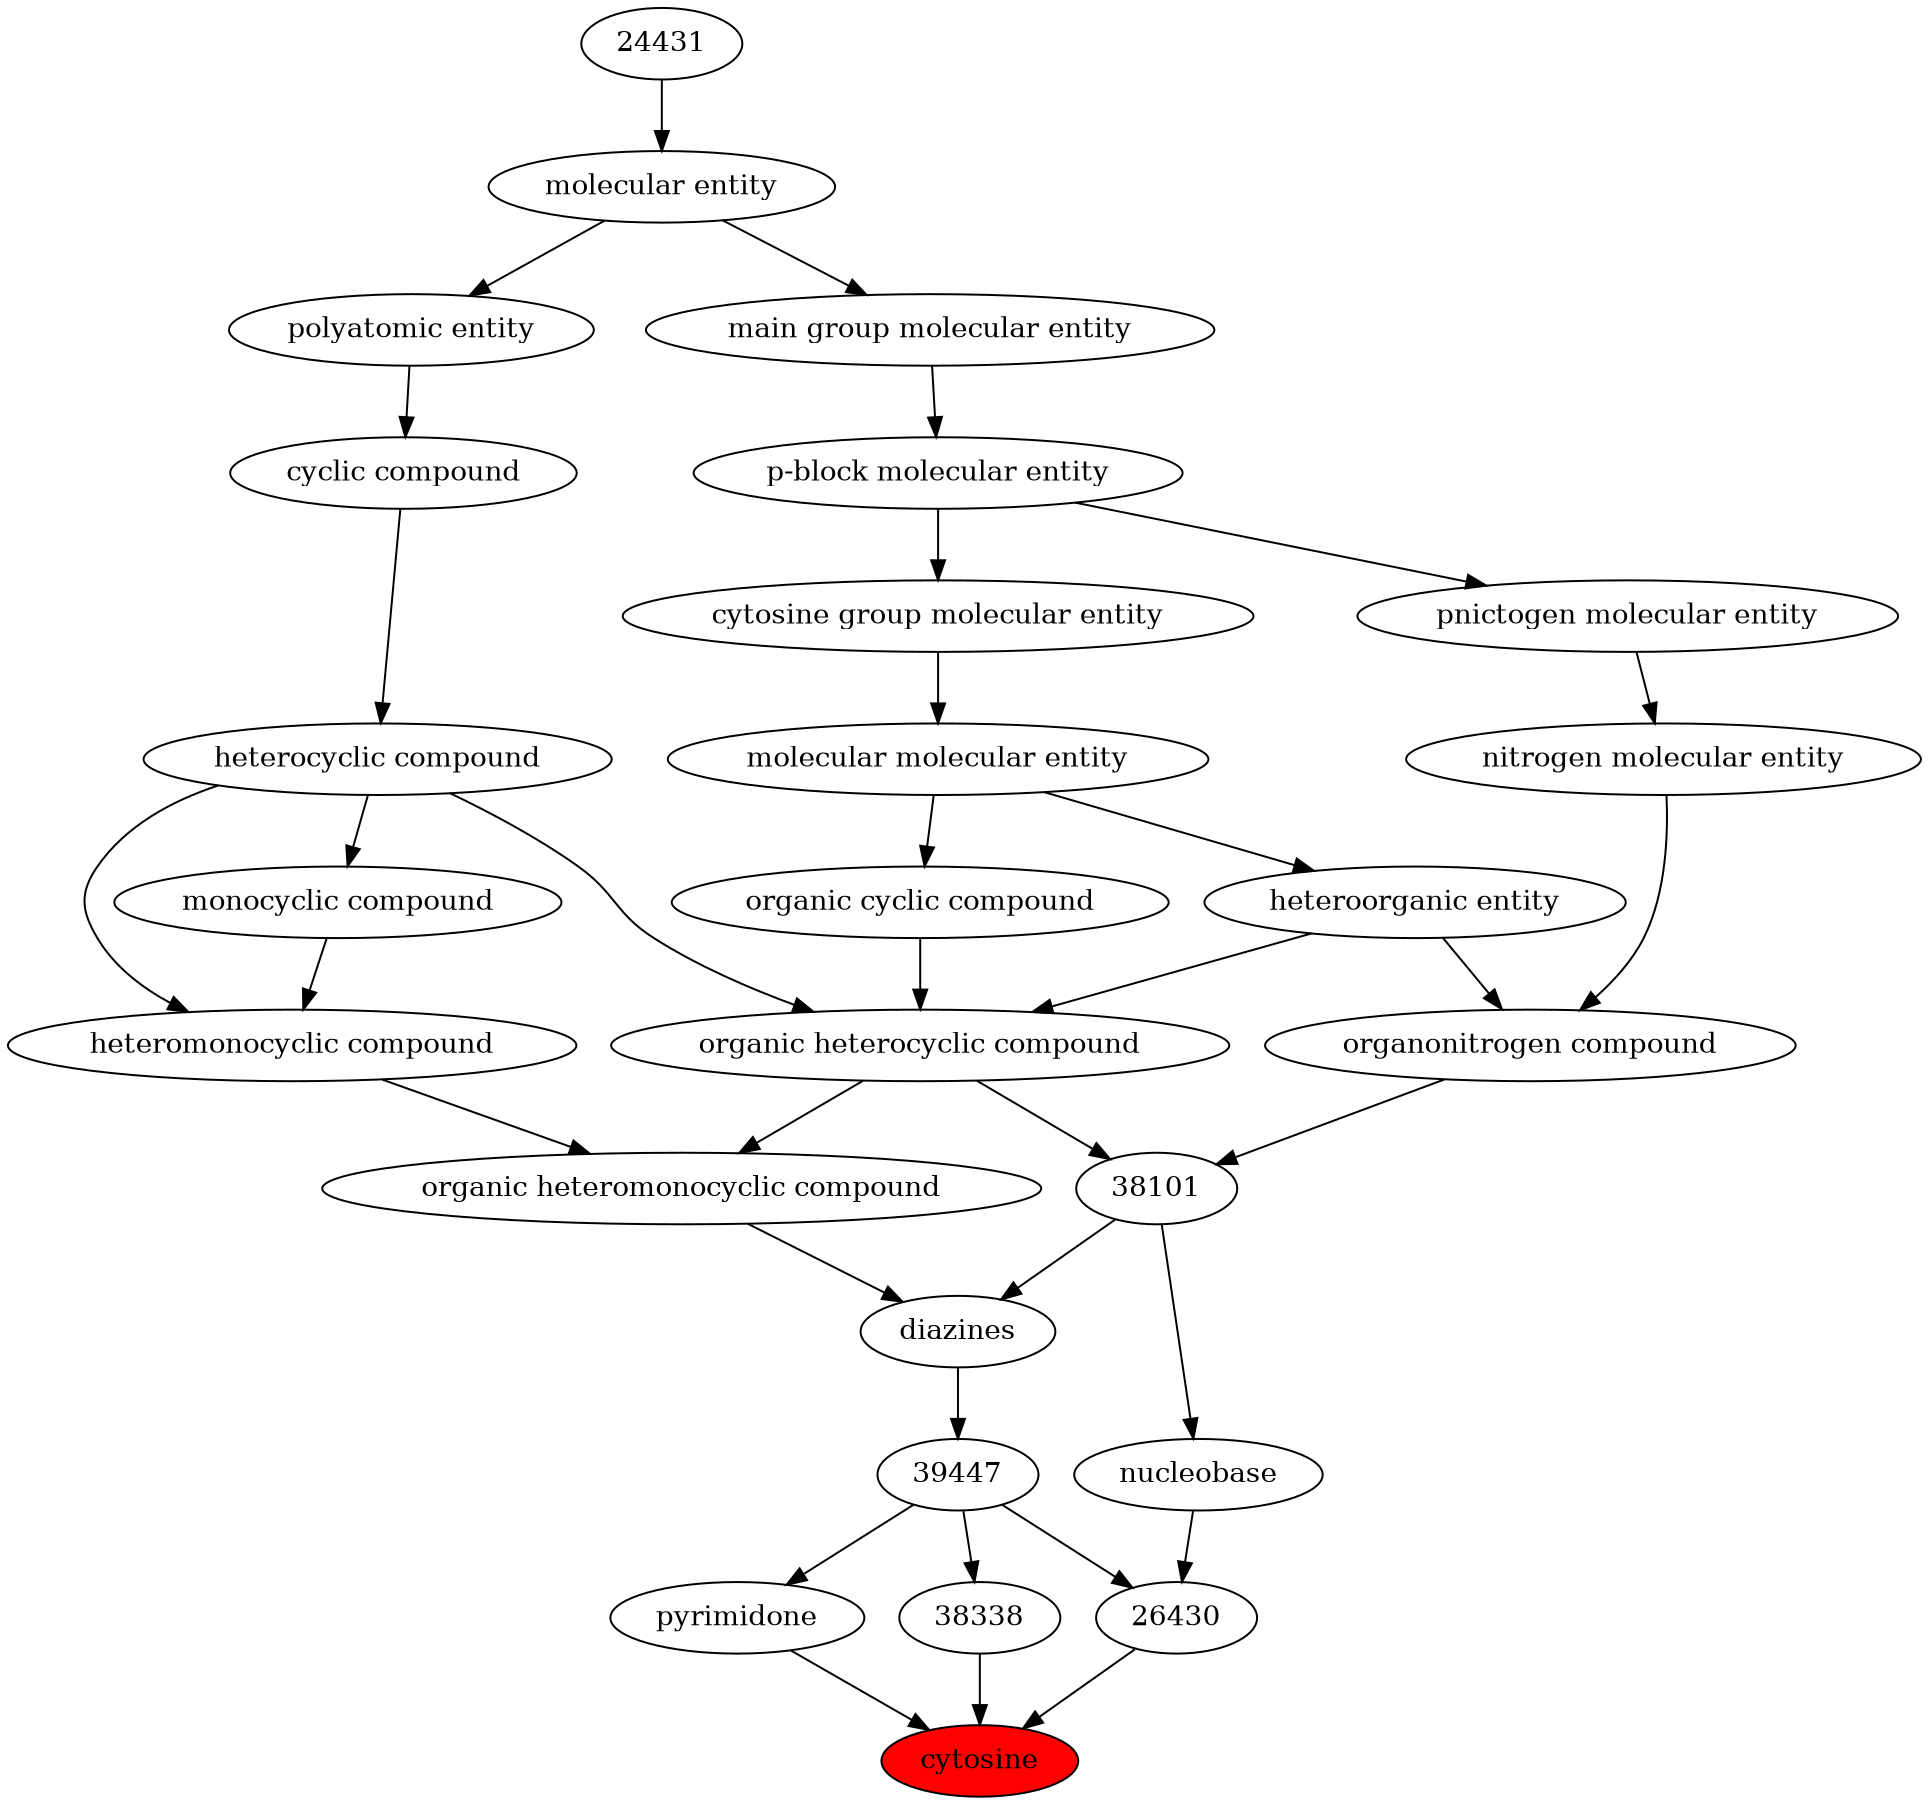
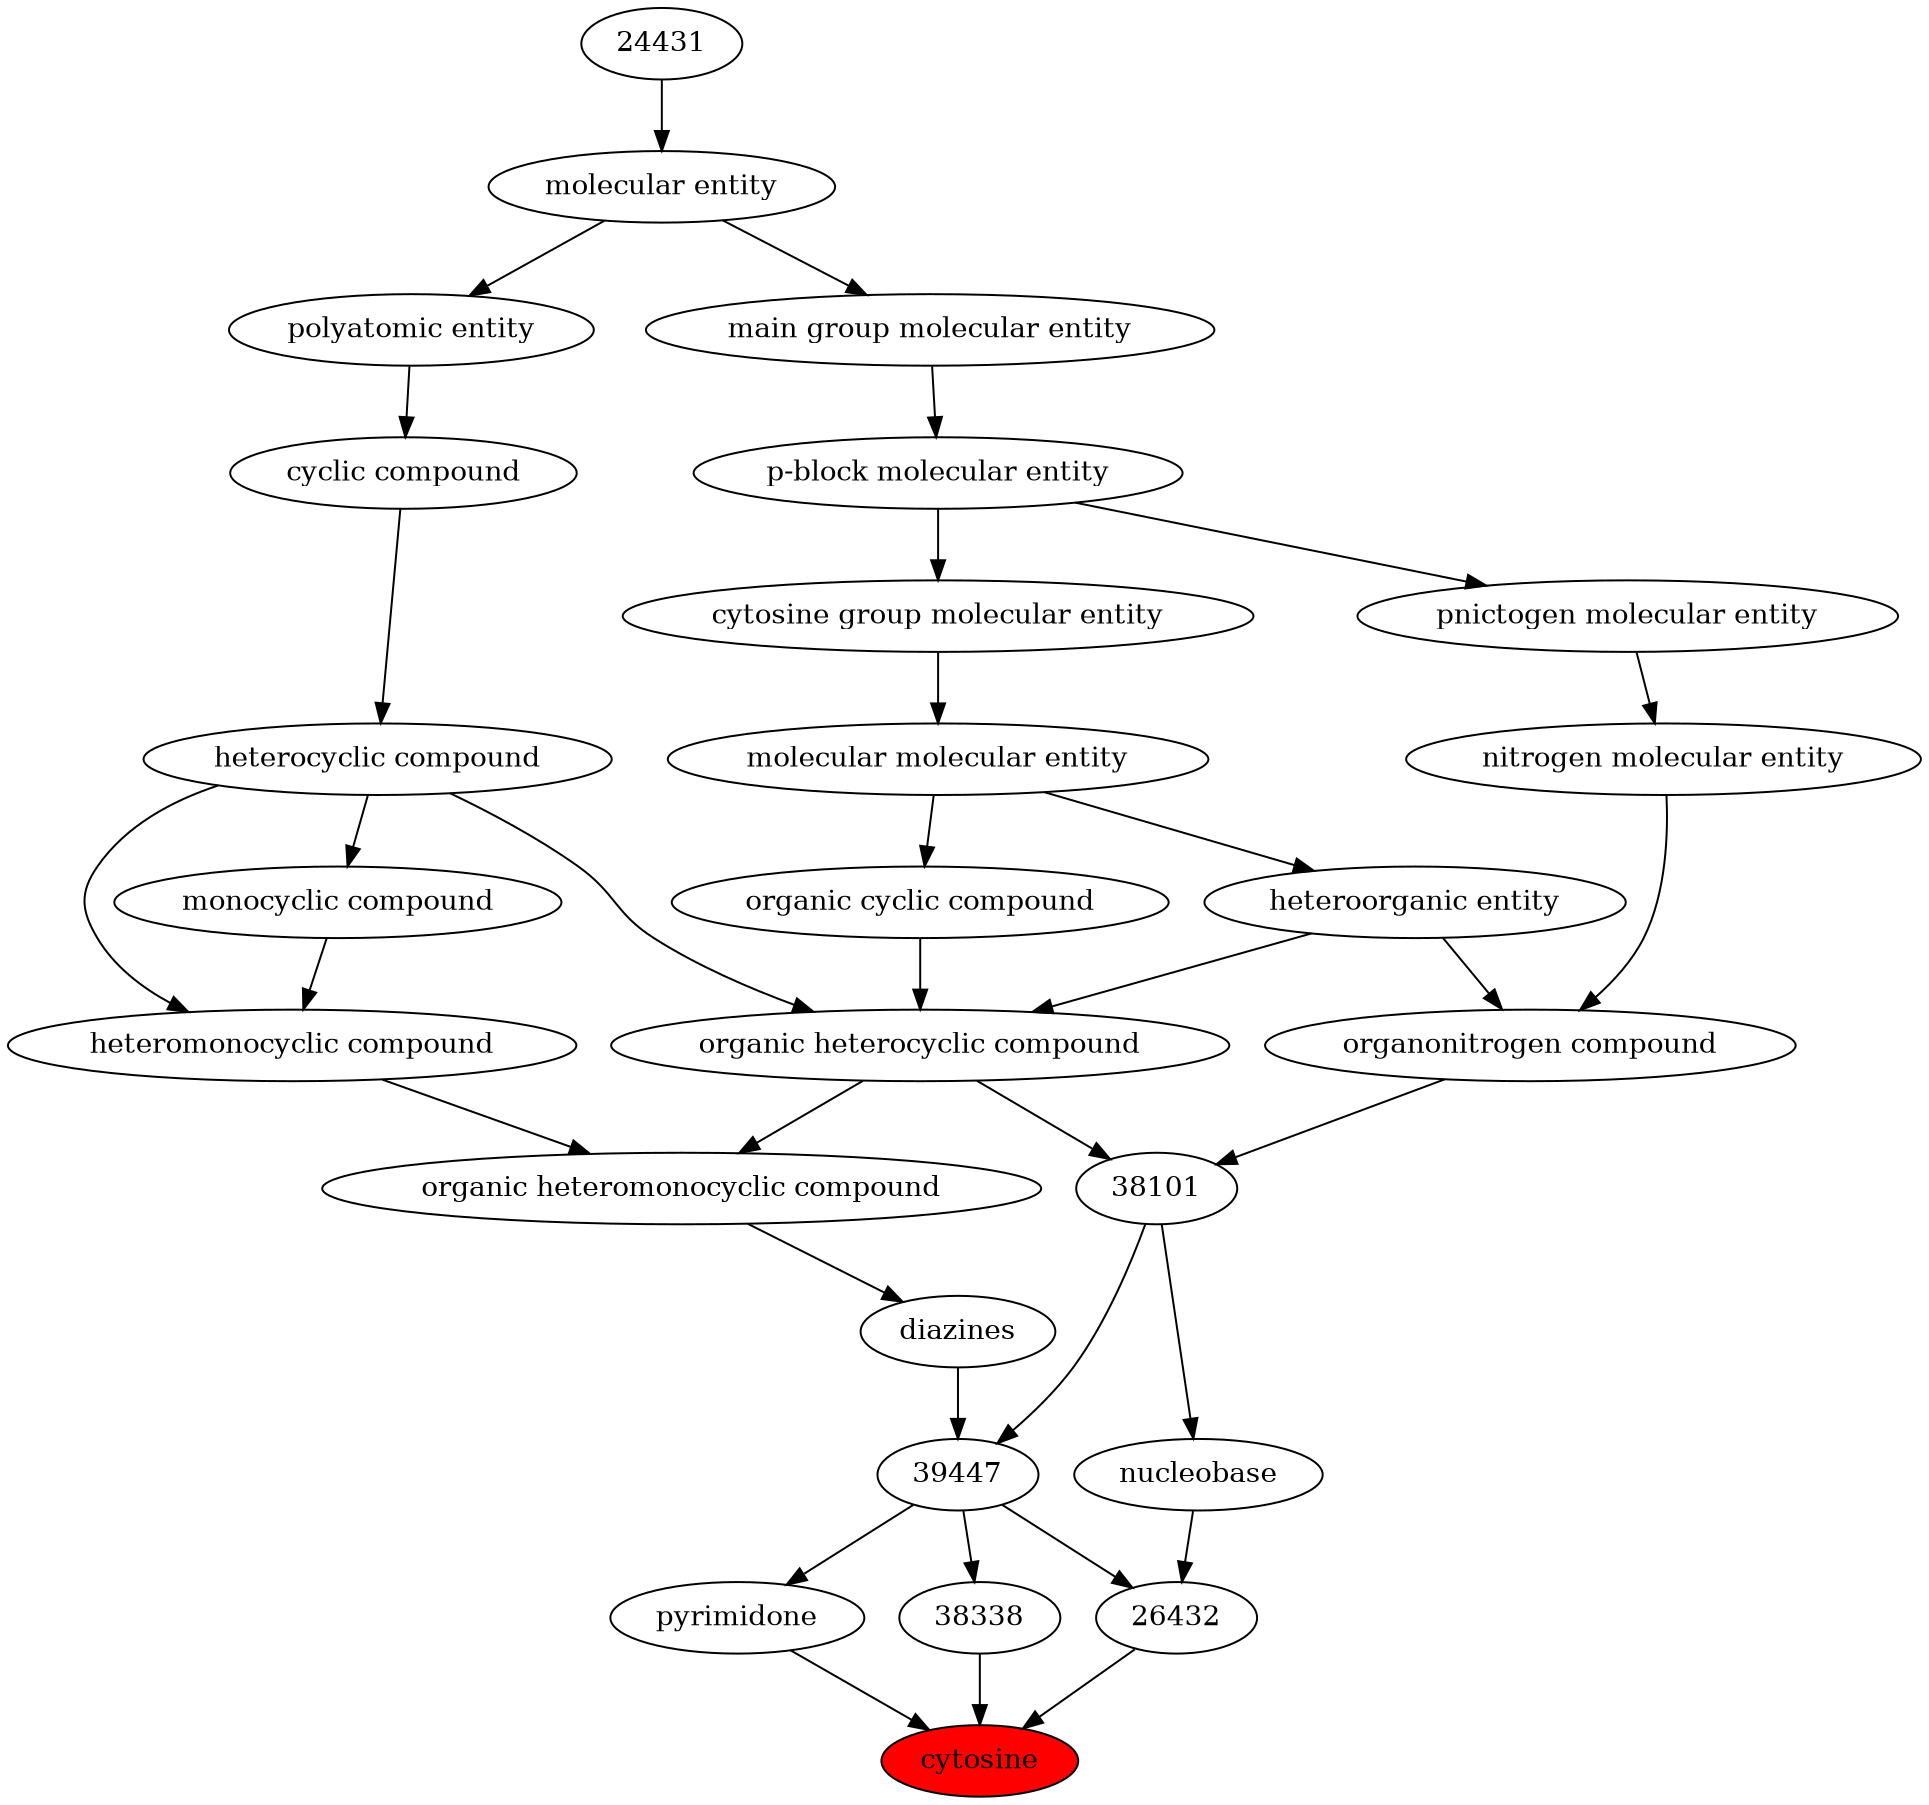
edge "38101" -> "diazines": now "38101" -> "39447"
node "26430": label "26430" -> "26432"
